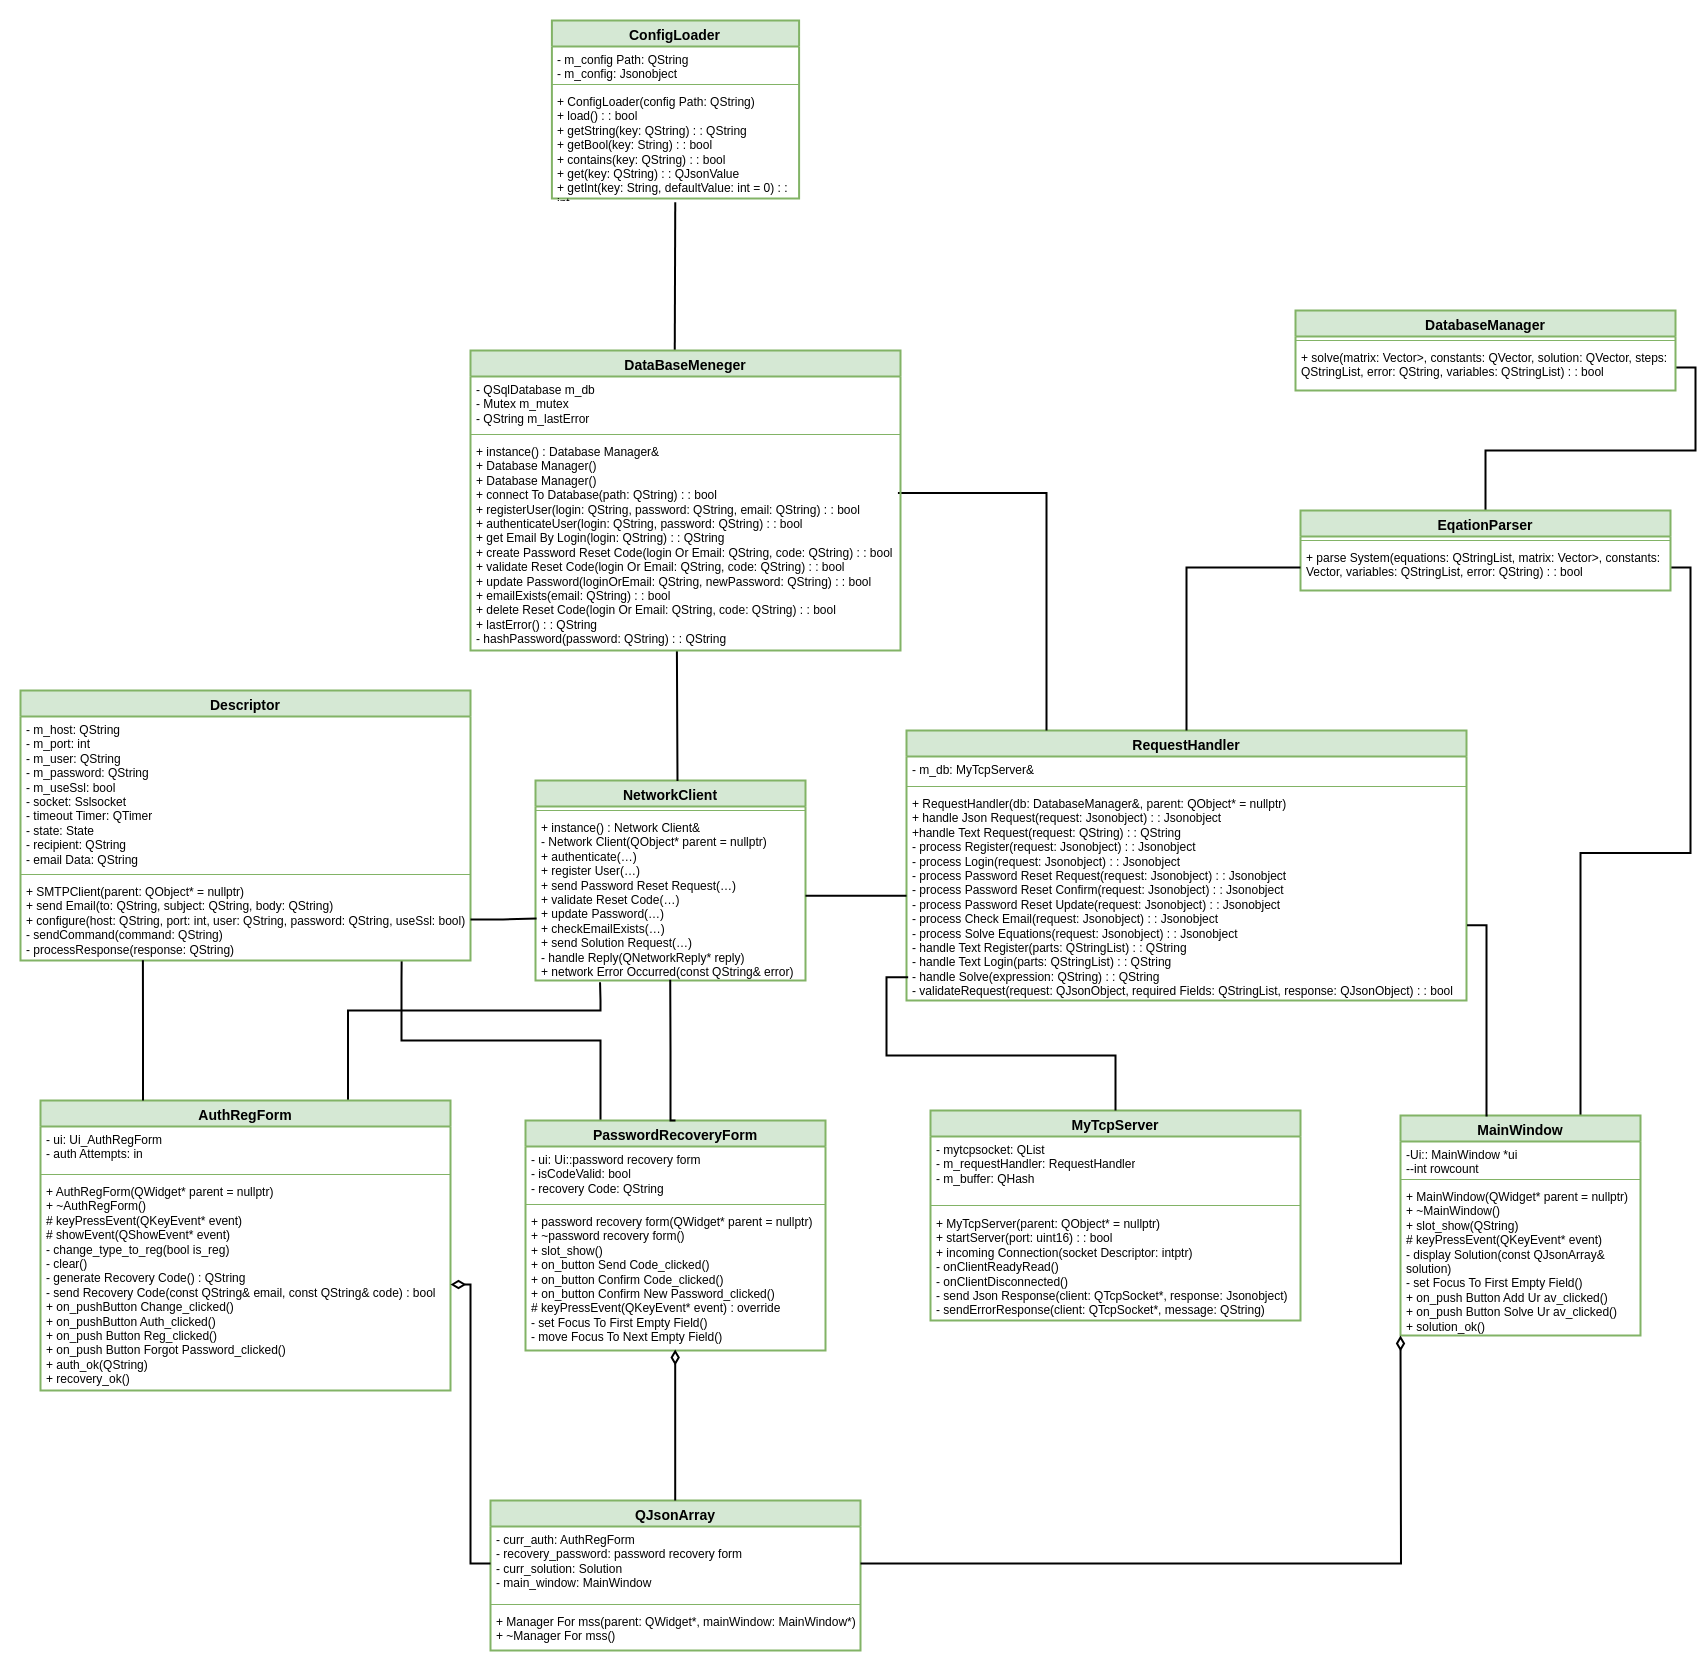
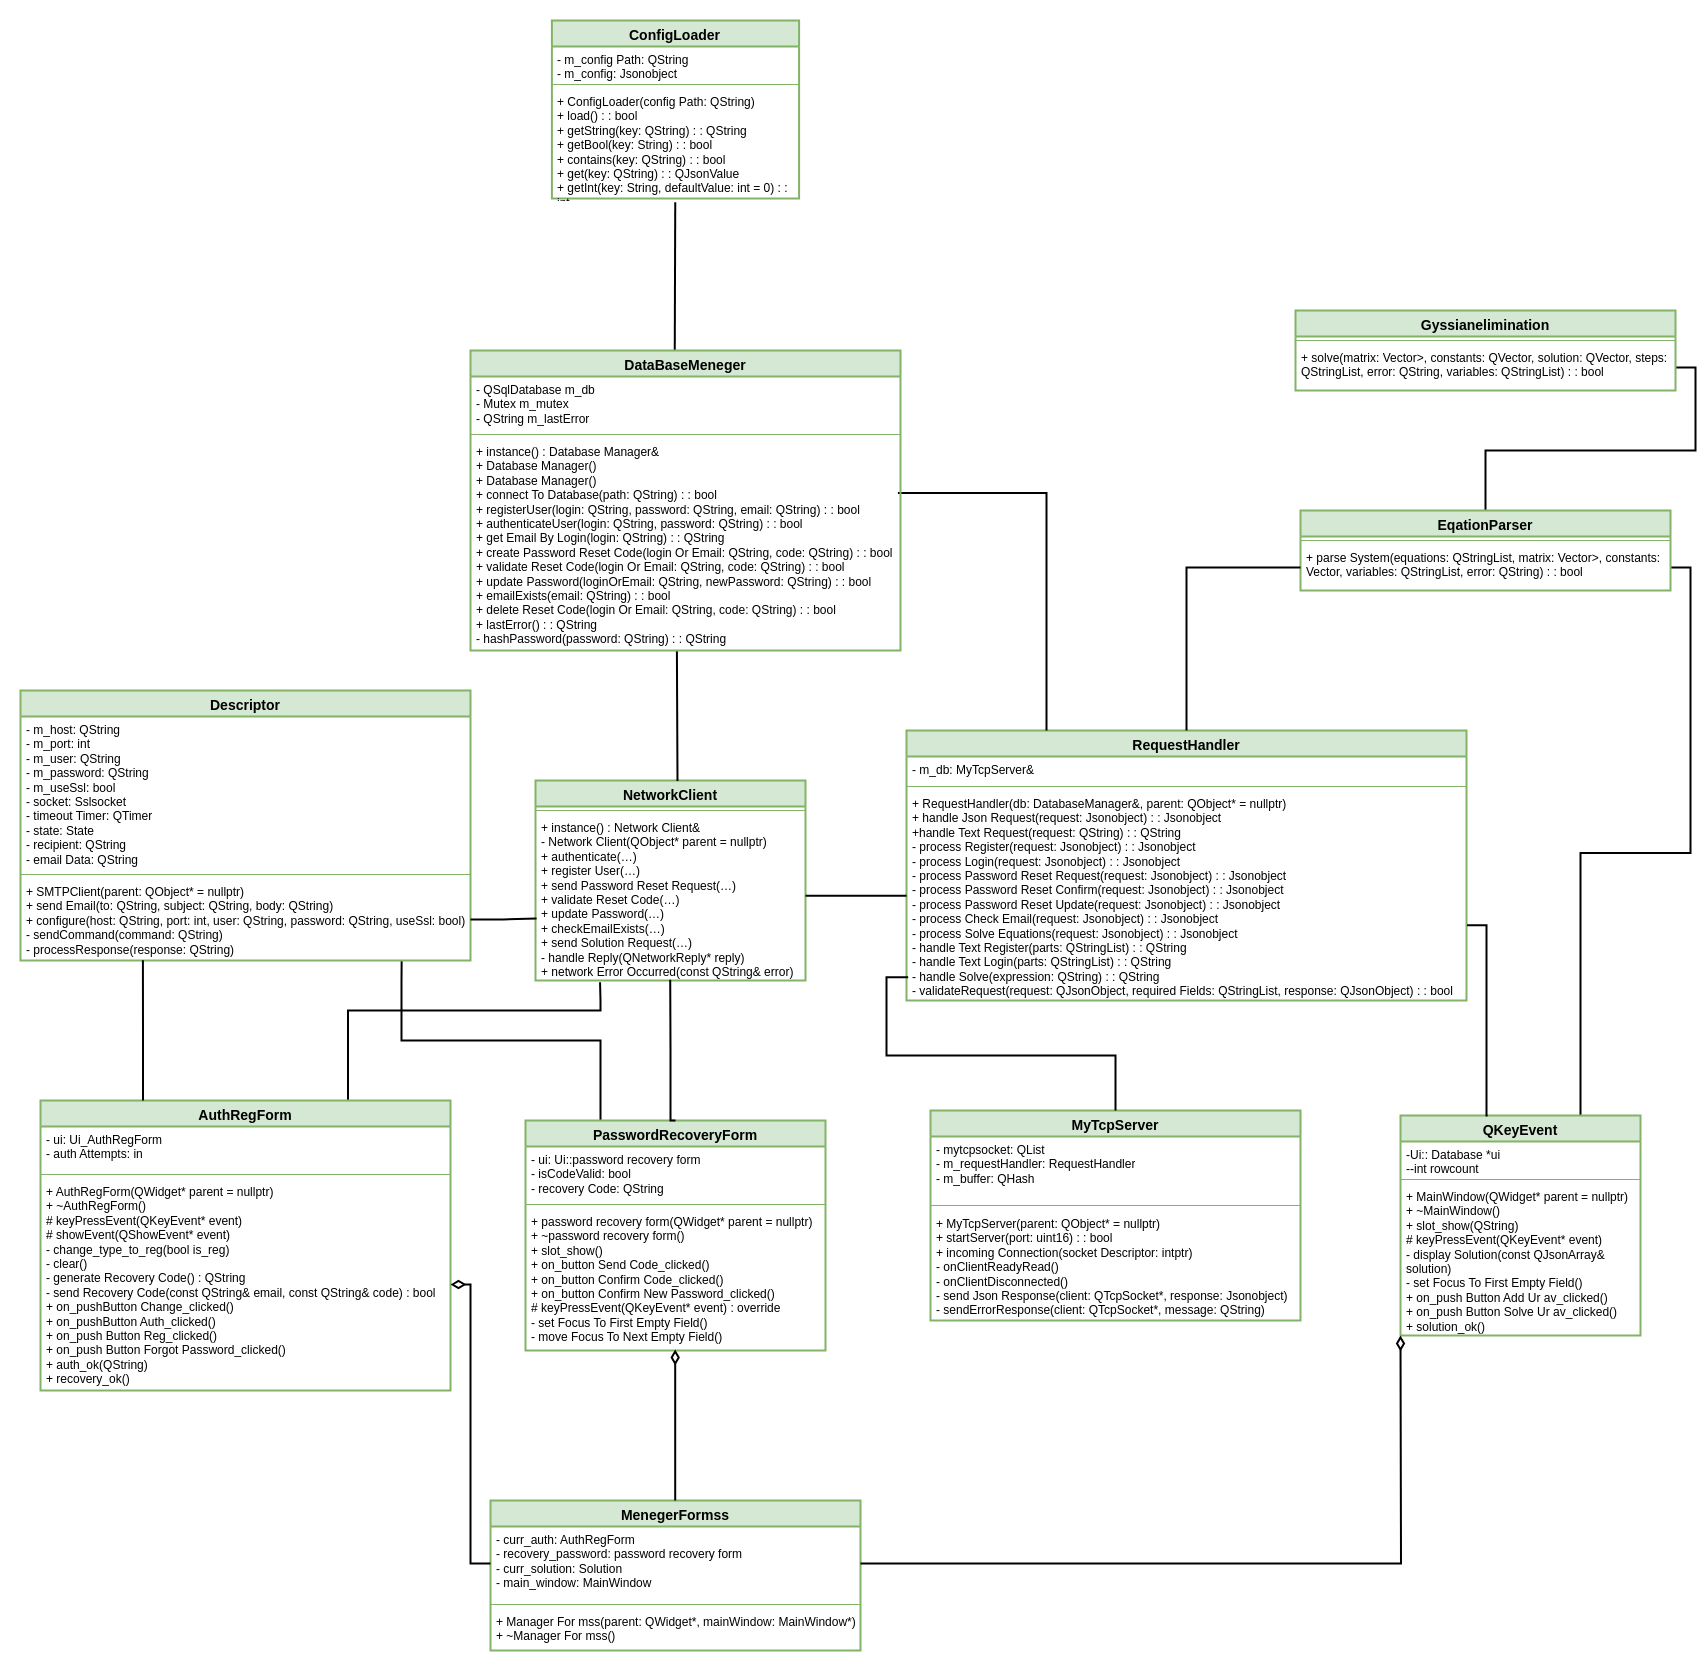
node "DatabaseManager": label "DatabaseManager" -> "Gyssianelimination"
node "MainWindow": label "MainWindow" -> "QKeyEvent"
node "-Ui:: MainWindow *ui --int rowcount": label "-Ui:: MainWindow *ui --int rowcount" -> "-Ui:: Database *ui --int rowcount"
node "QJsonArray": label "QJsonArray" -> "MenegerFormss"
